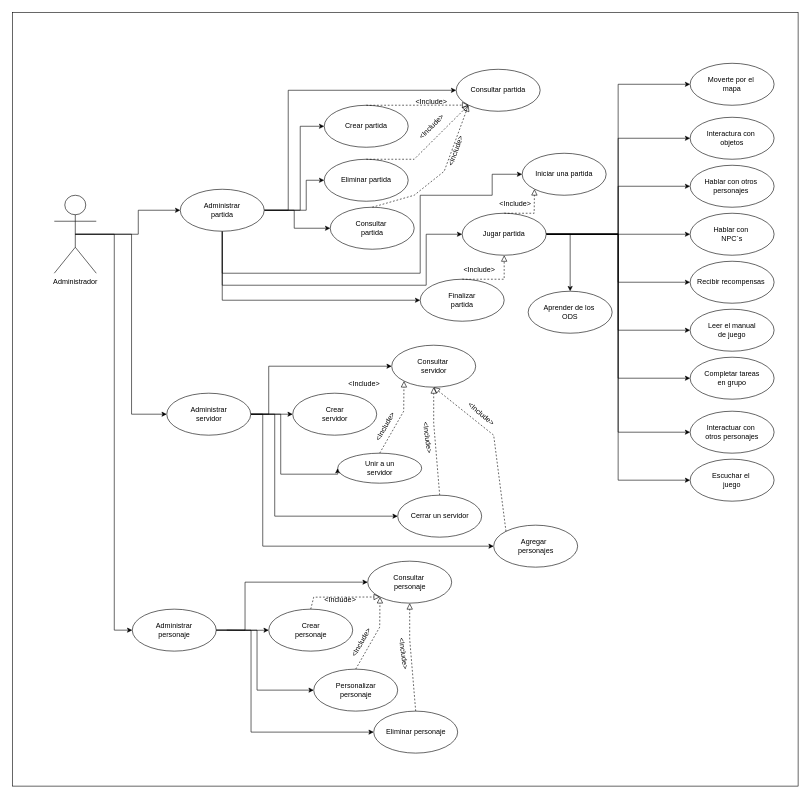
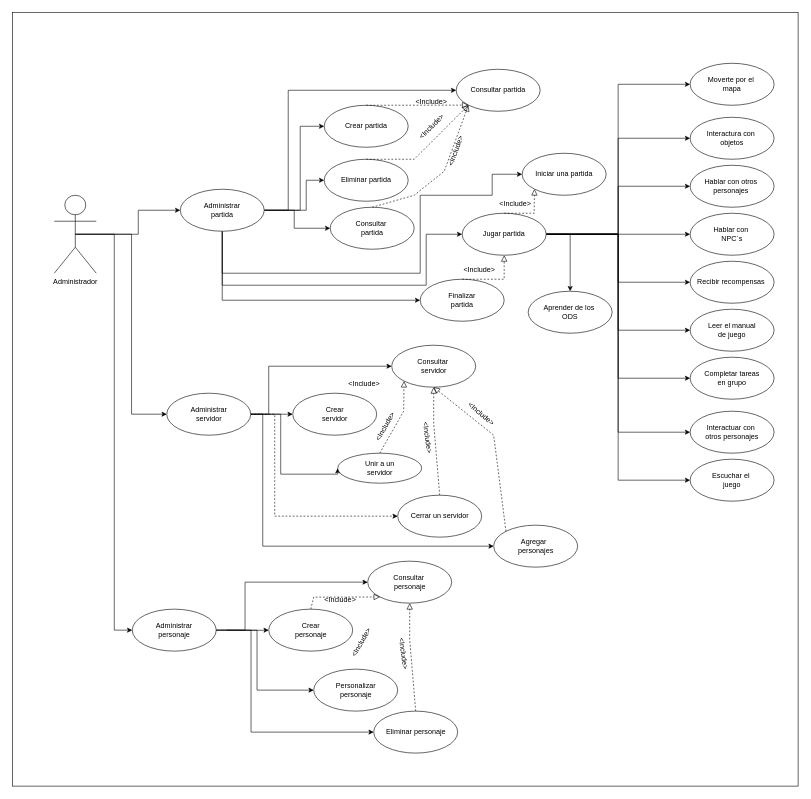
edge "Administrar servidor" -> "Cerrar un servidor": style solid -> dashed
edge "Personalizar personaje" -> "Consultar personaje": removed
